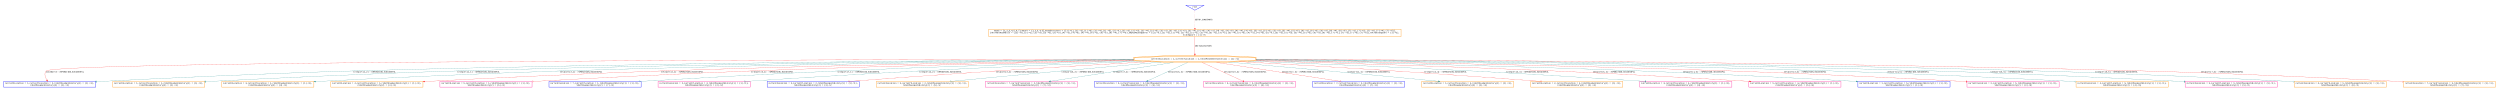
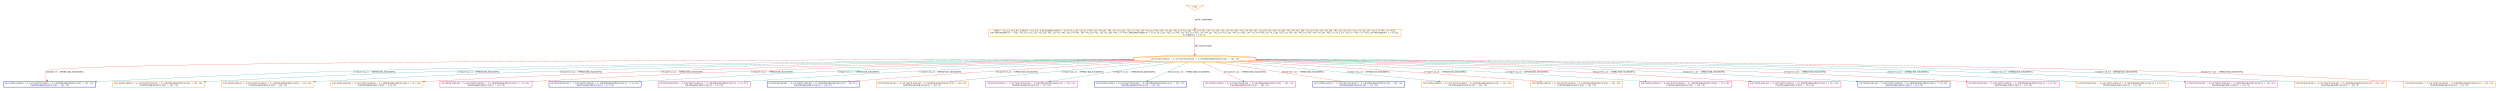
node "root": color blue -> darkorange
